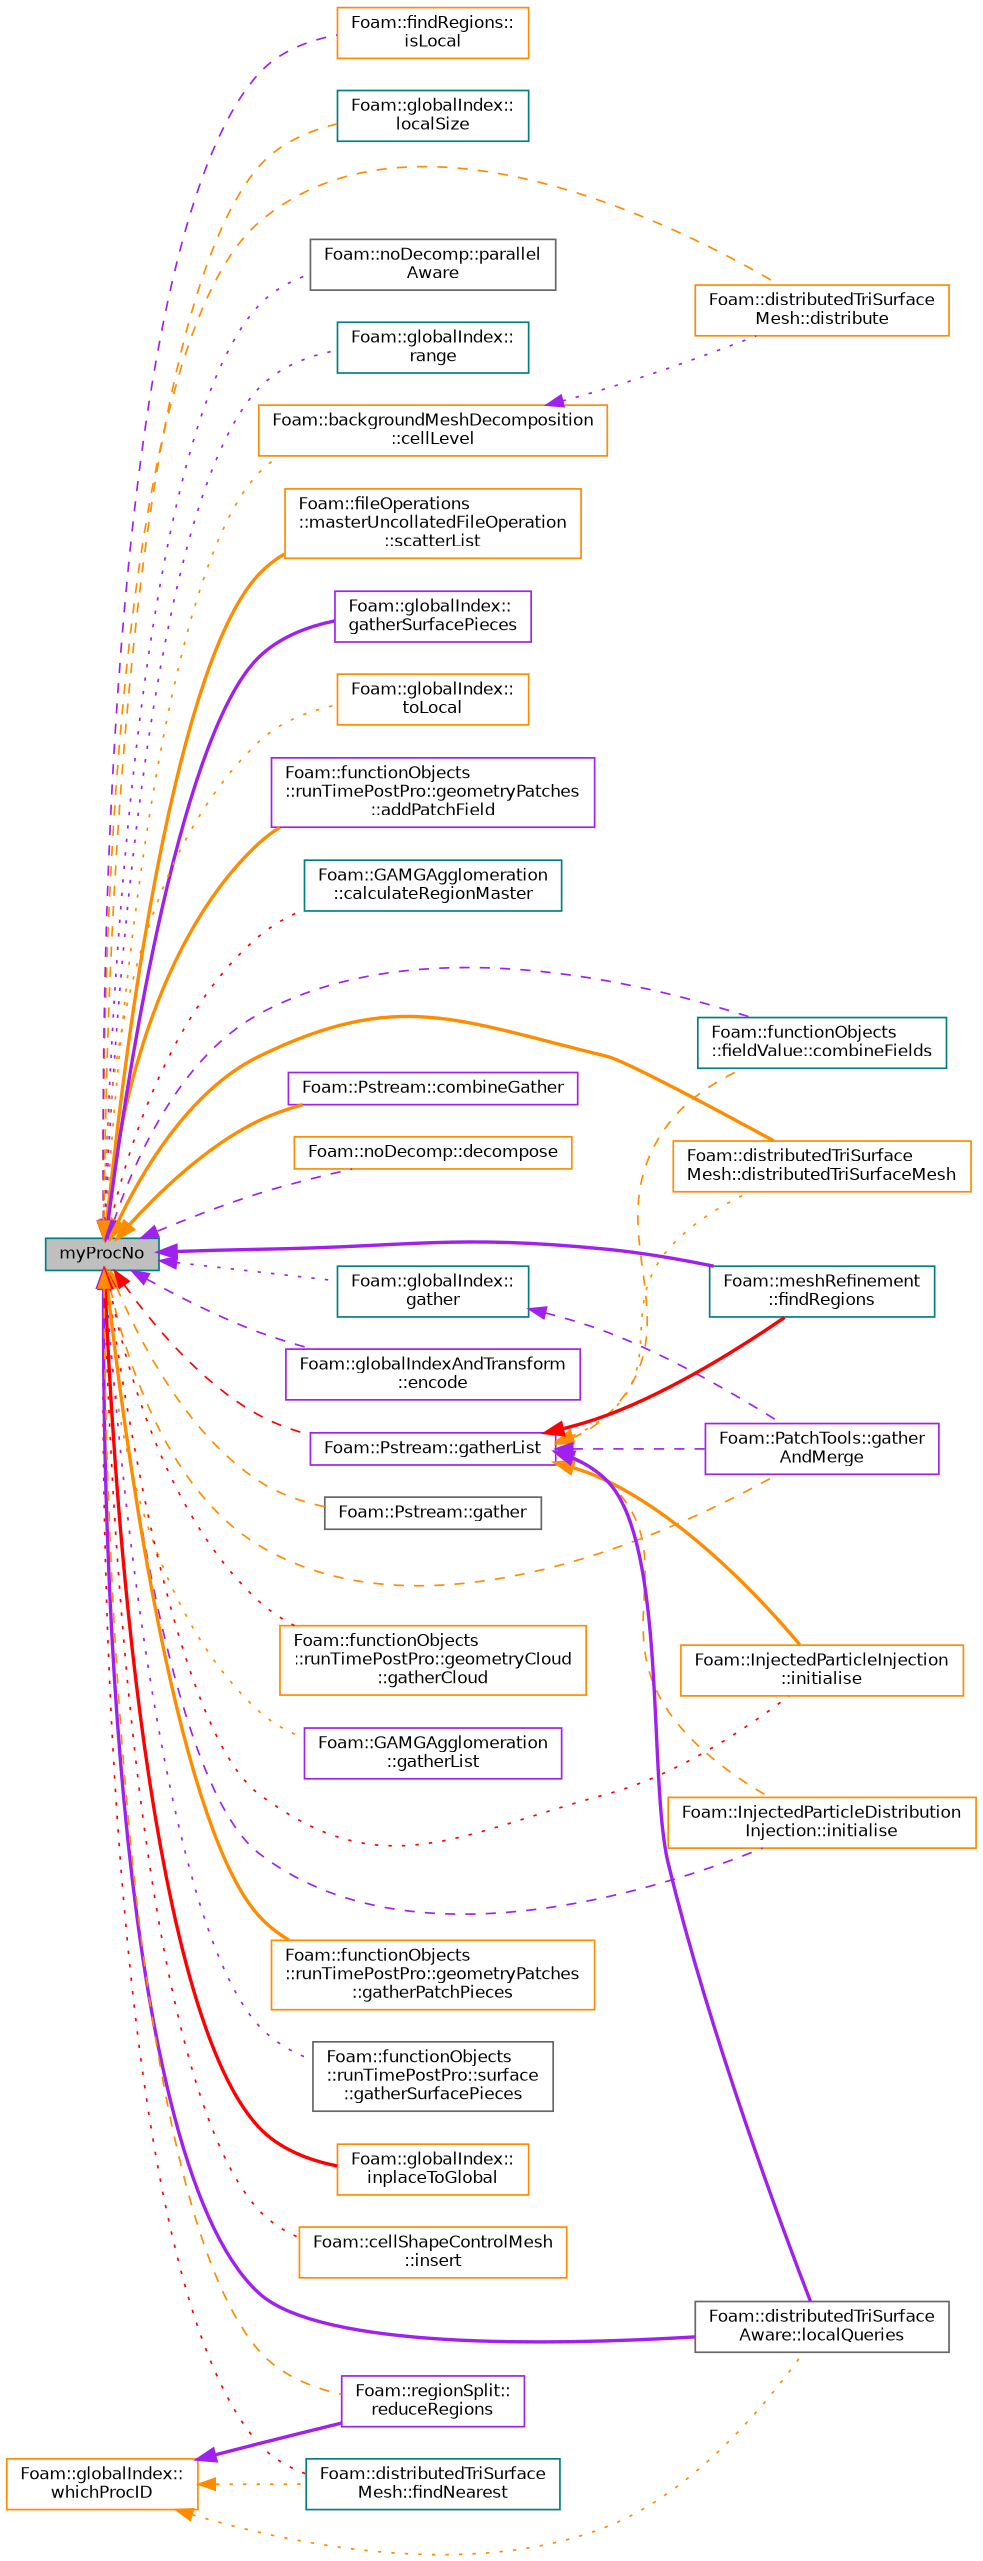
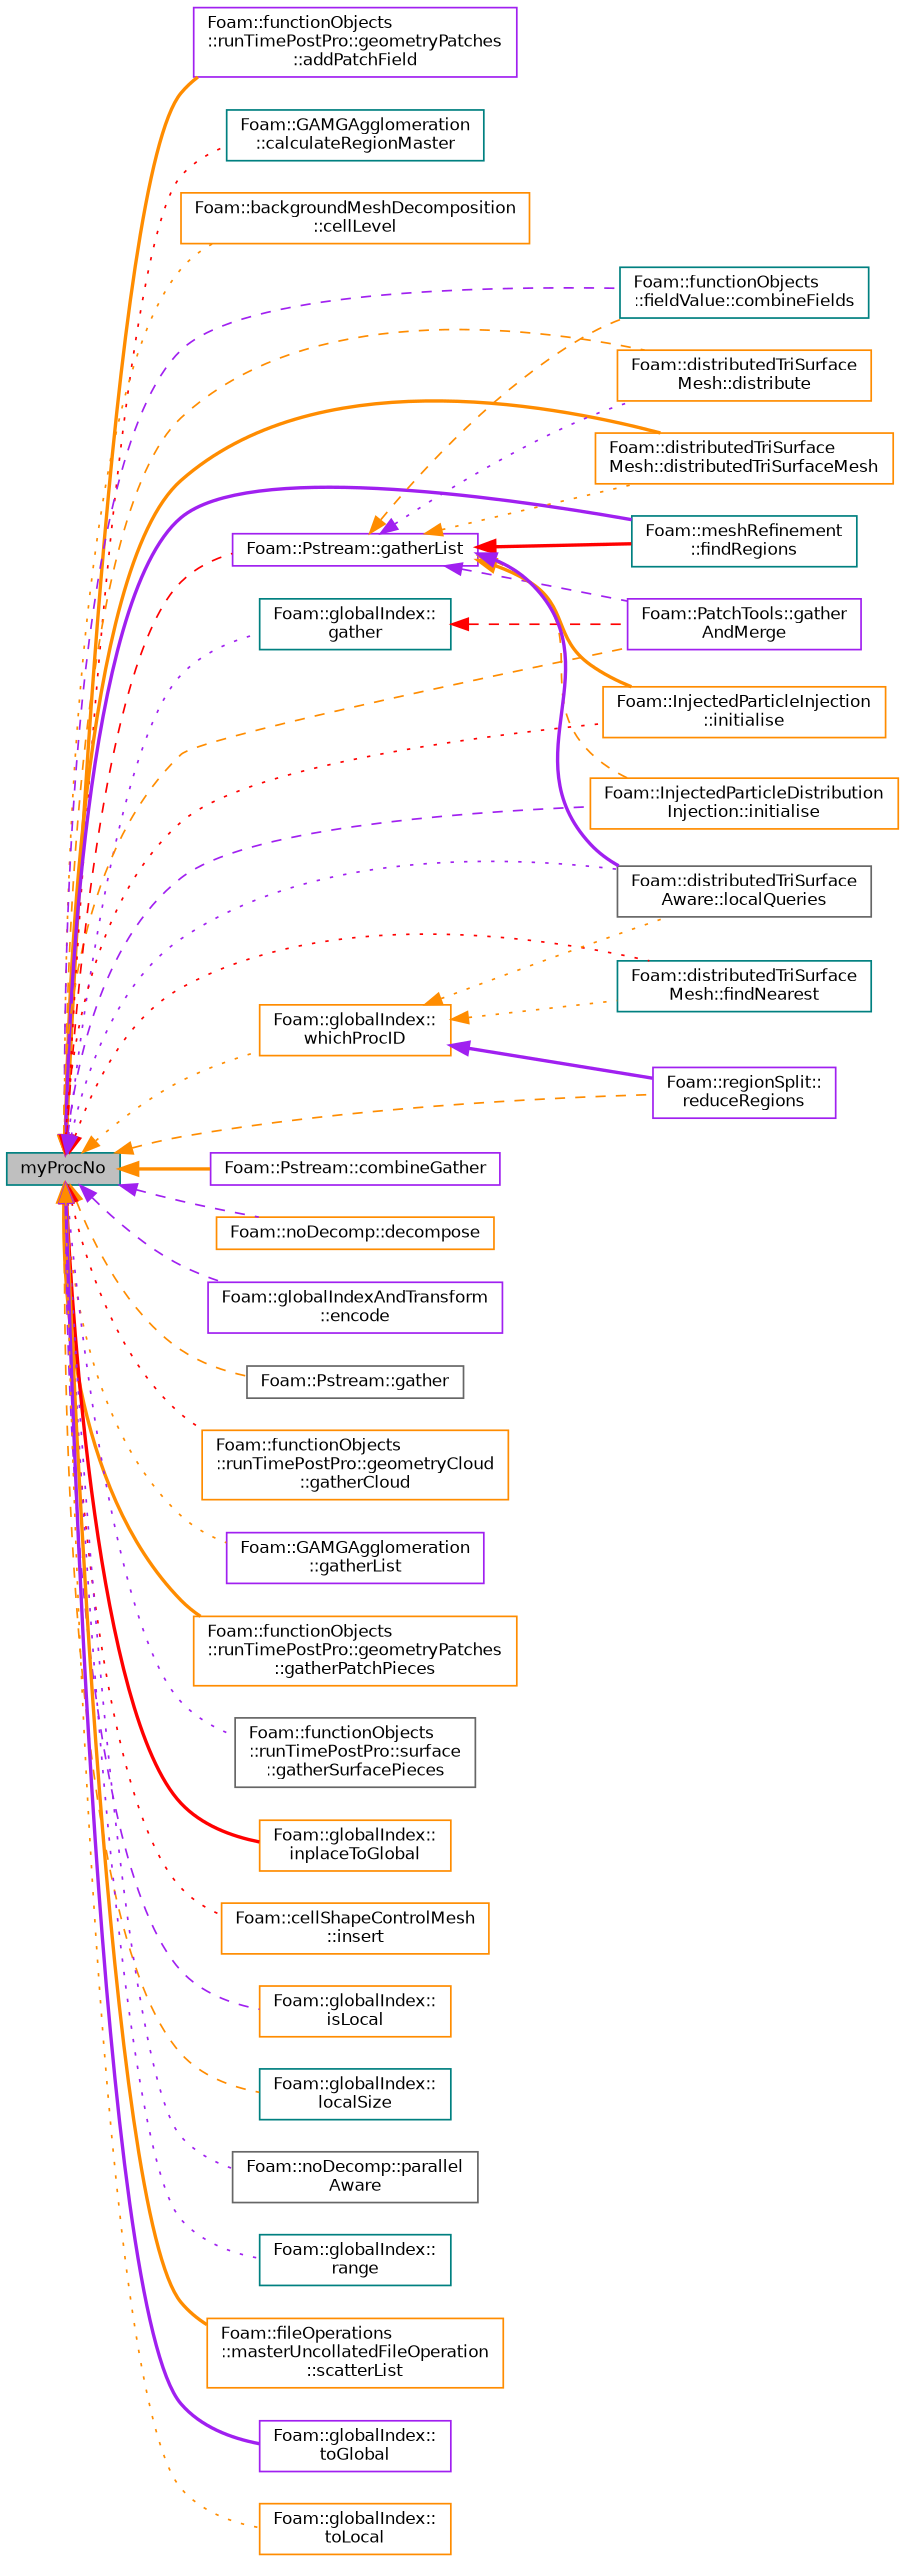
node "Foam::findRegions:: isLocal": label "Foam::findRegions:: isLocal" -> "Foam::globalIndex:: isLocal"
edge "Foam::distributedTriSurface Mesh::distribute" -> "Foam::backgroundMeshDecomposition ::cellLevel": now "Foam::distributedTriSurface Mesh::distribute" -> "Foam::Pstream::gatherList"
node "Foam::globalIndex:: gatherSurfacePieces": label "Foam::globalIndex:: gatherSurfacePieces" -> "Foam::globalIndex:: toGlobal"
edge "Foam::globalIndex:: whichProcID" -> "myProcNo": added
edge "Foam::PatchTools::gather AndMerge" -> "Foam::globalIndex:: gather": color purple -> red
edge "Foam::distributedTriSurface Aware::localQueries" -> "myProcNo": style bold -> dotted
